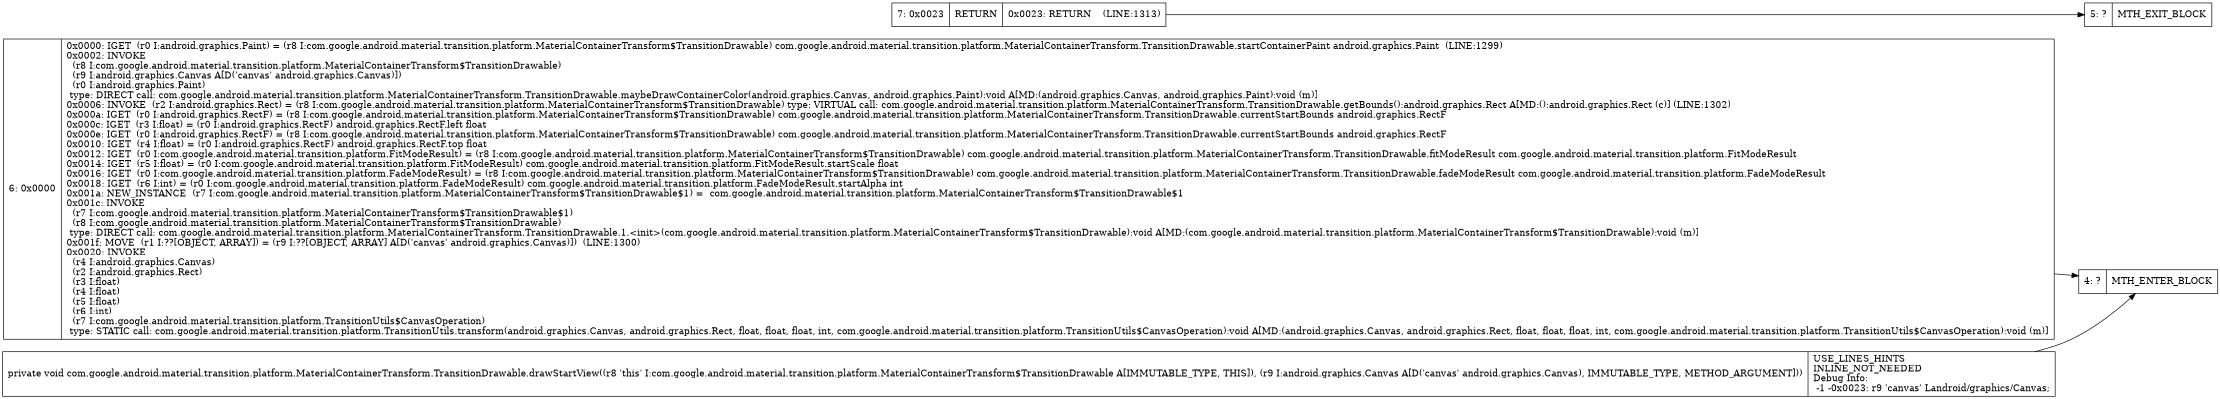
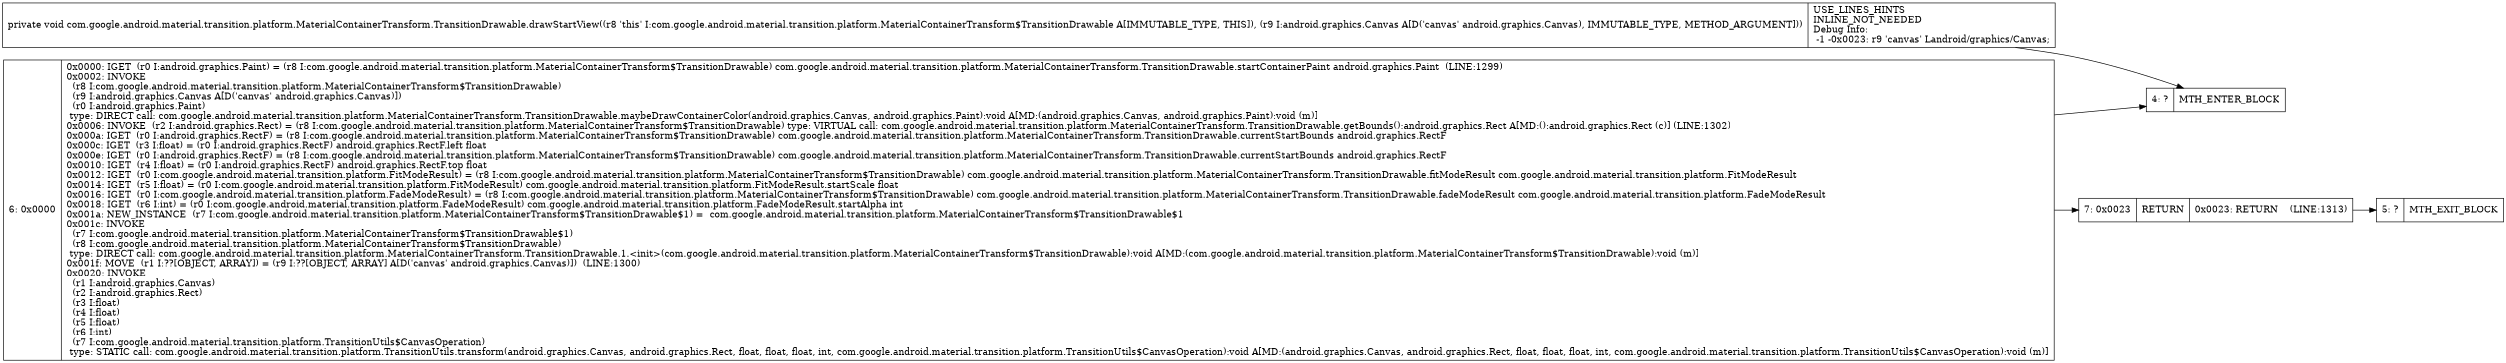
edge "6: 0x0000" -> "7: 0x0023": added
node "6: 0x0000": text "(r4 I:android.graphics.Canvas)" -> "(r1 I:android.graphics.Canvas)"
